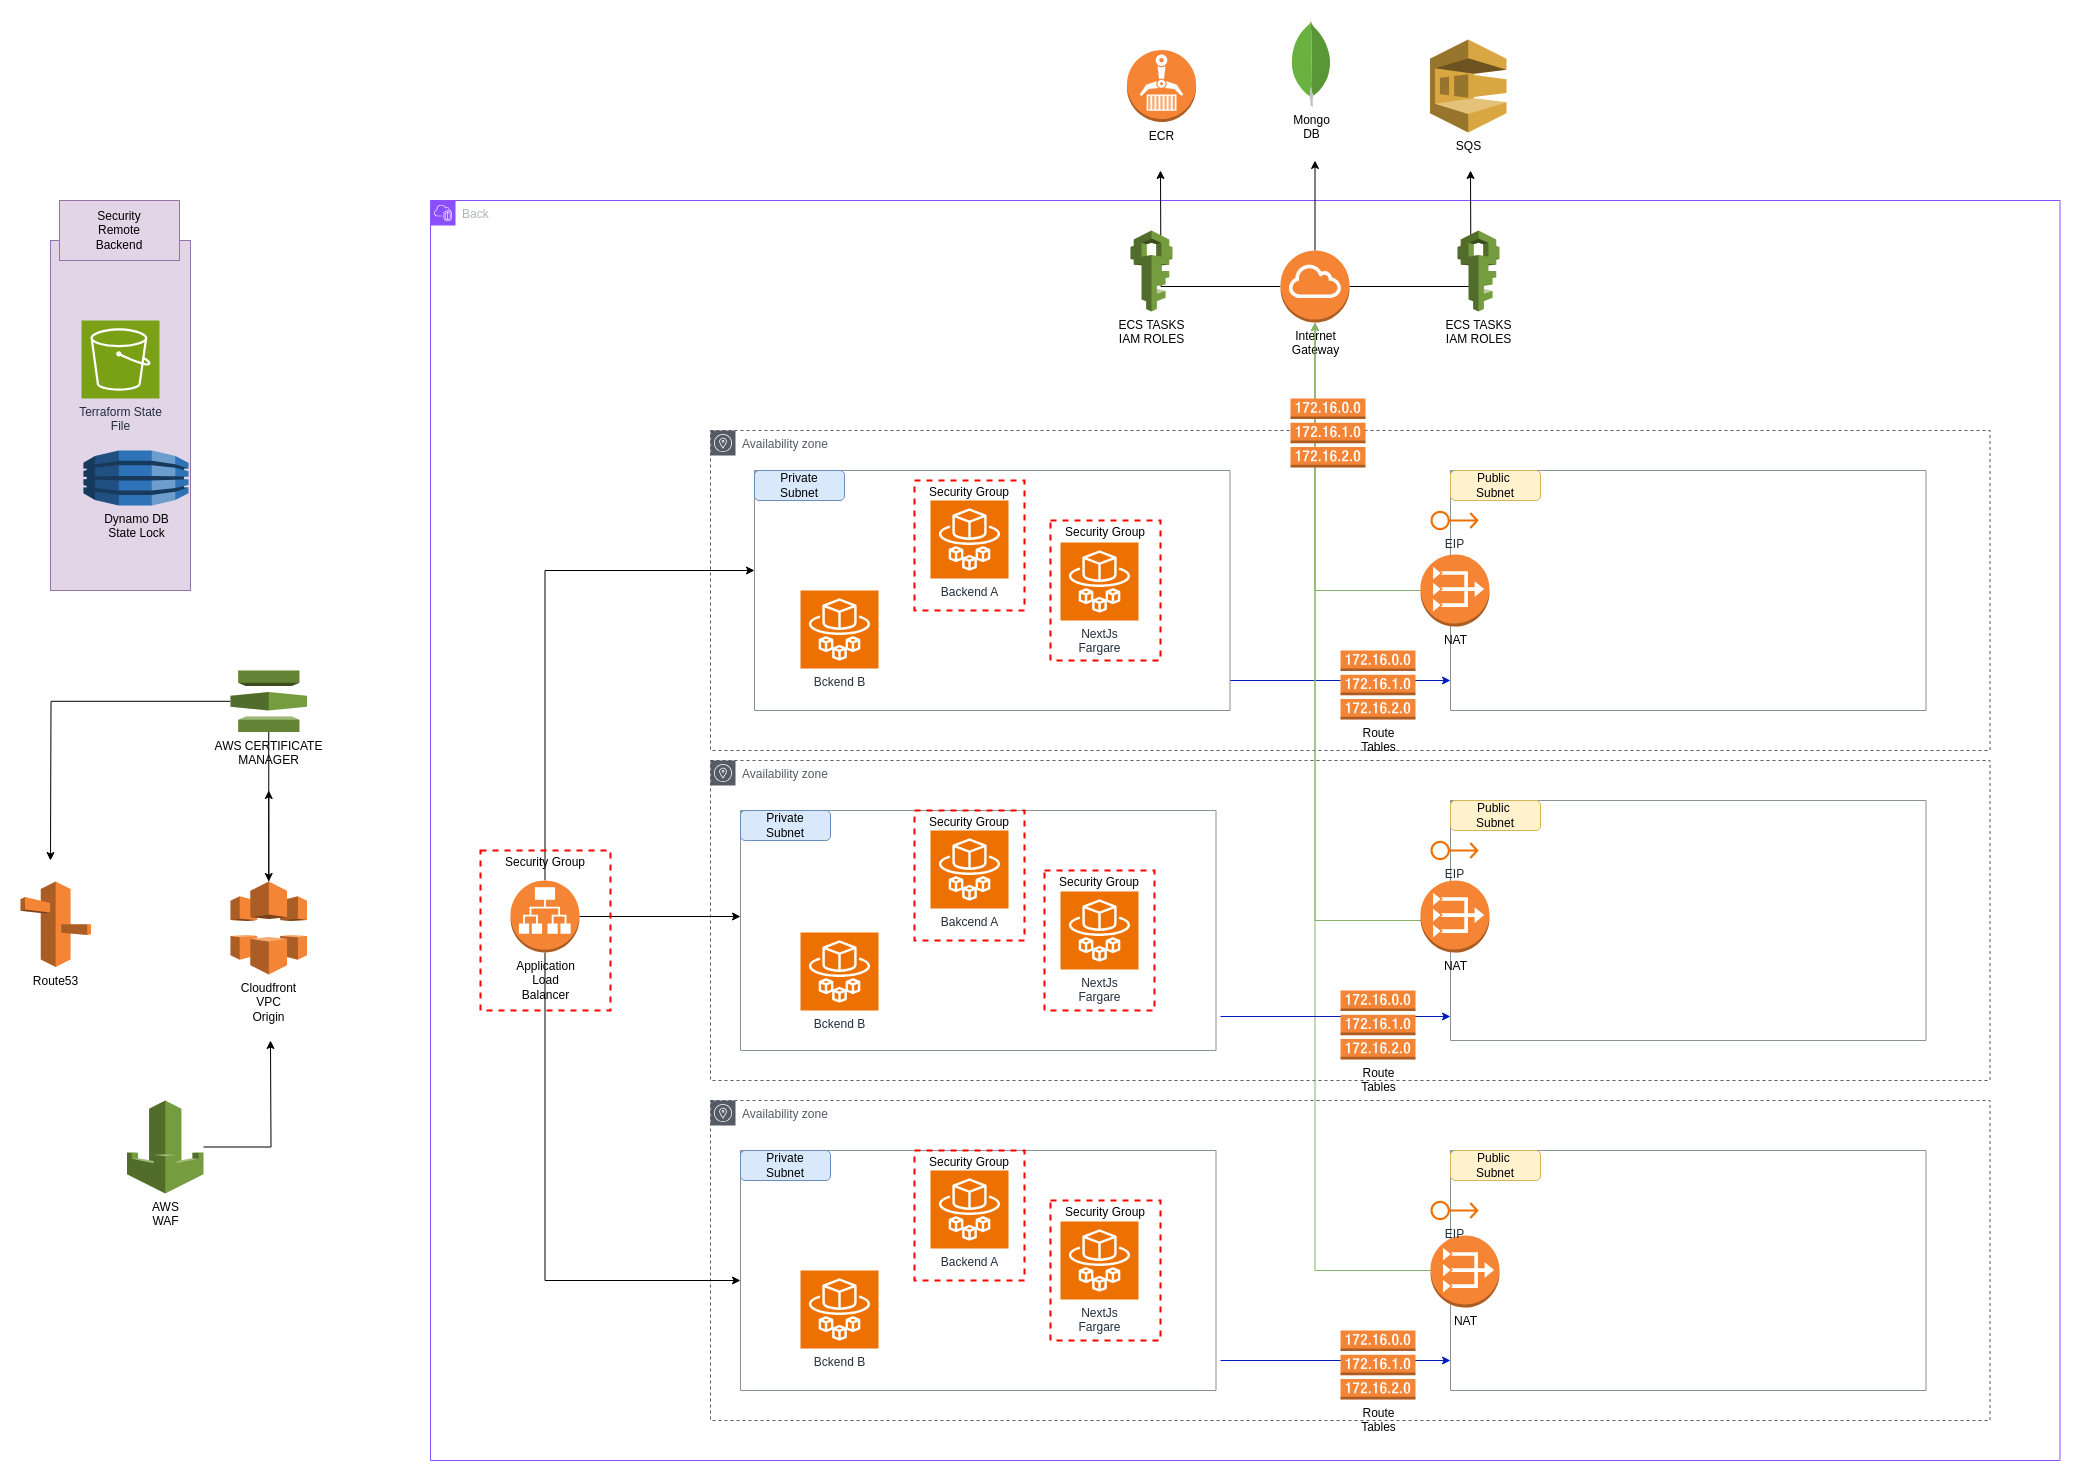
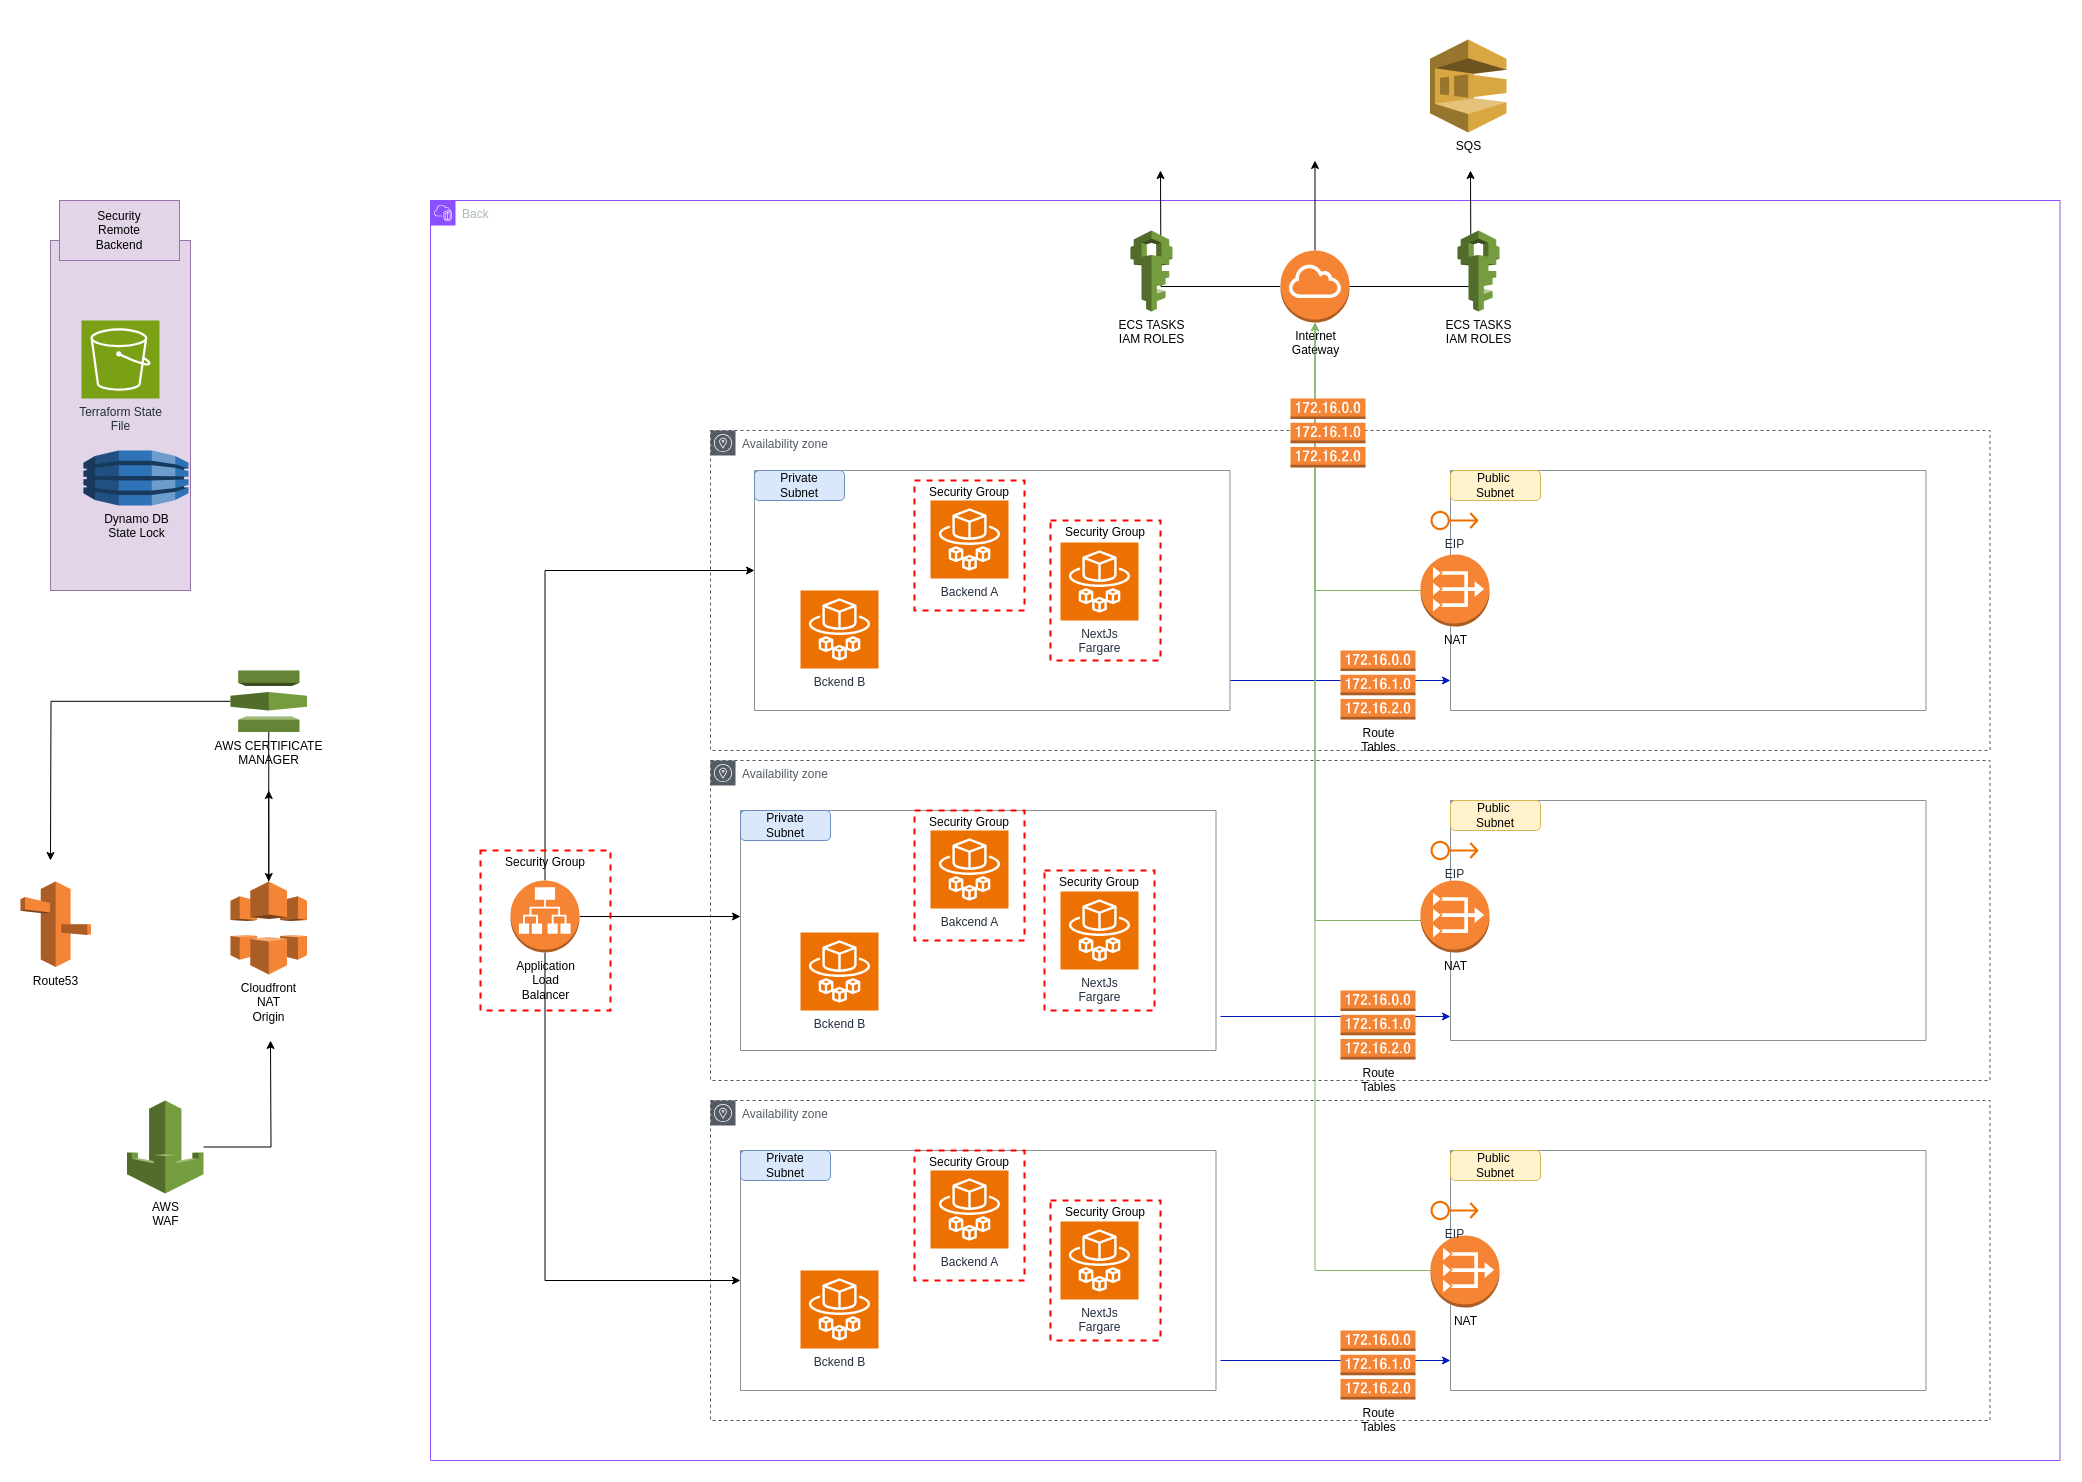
node "Mongo DB": removed
node "ECR": removed
node "Cloudfront VPC Origin": label "Cloudfront VPC Origin" -> "Cloudfront NAT Origin"
